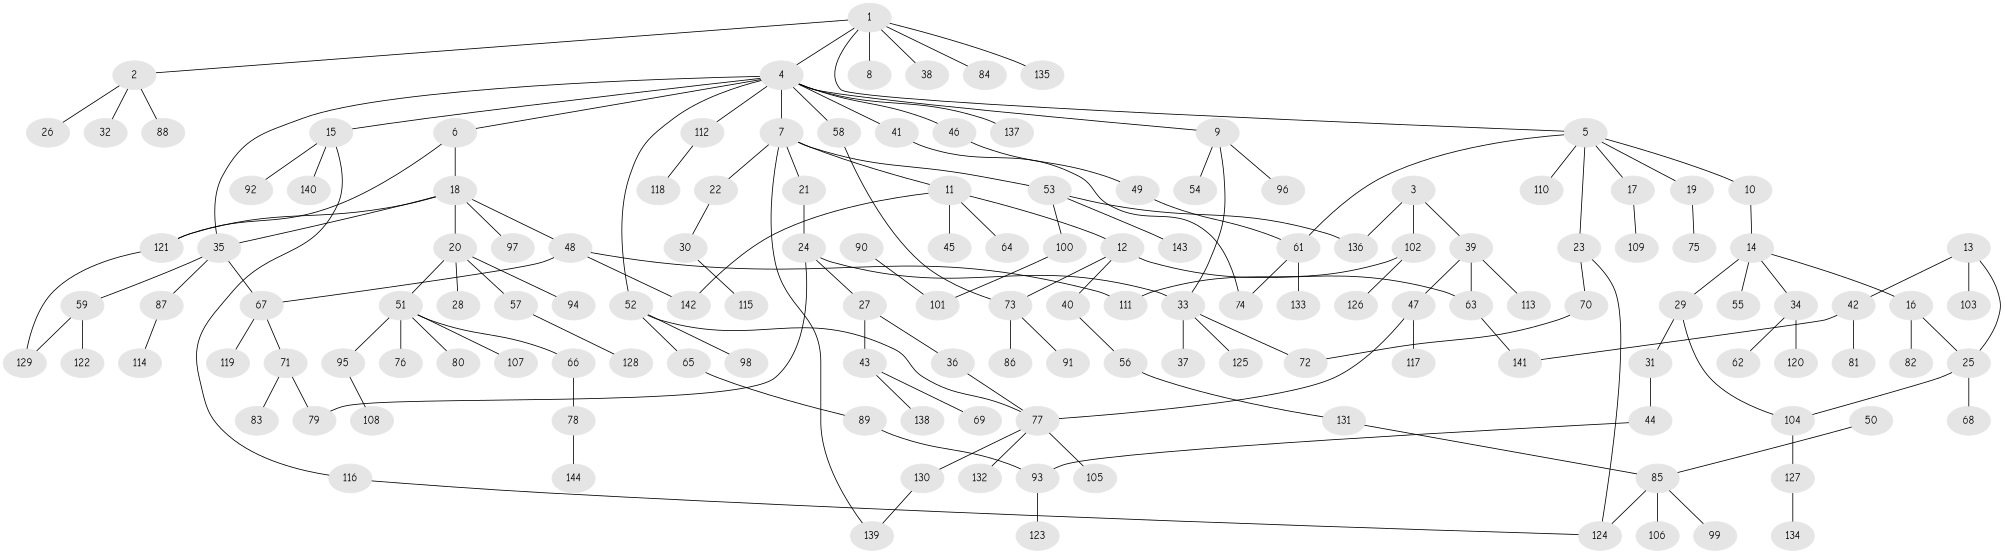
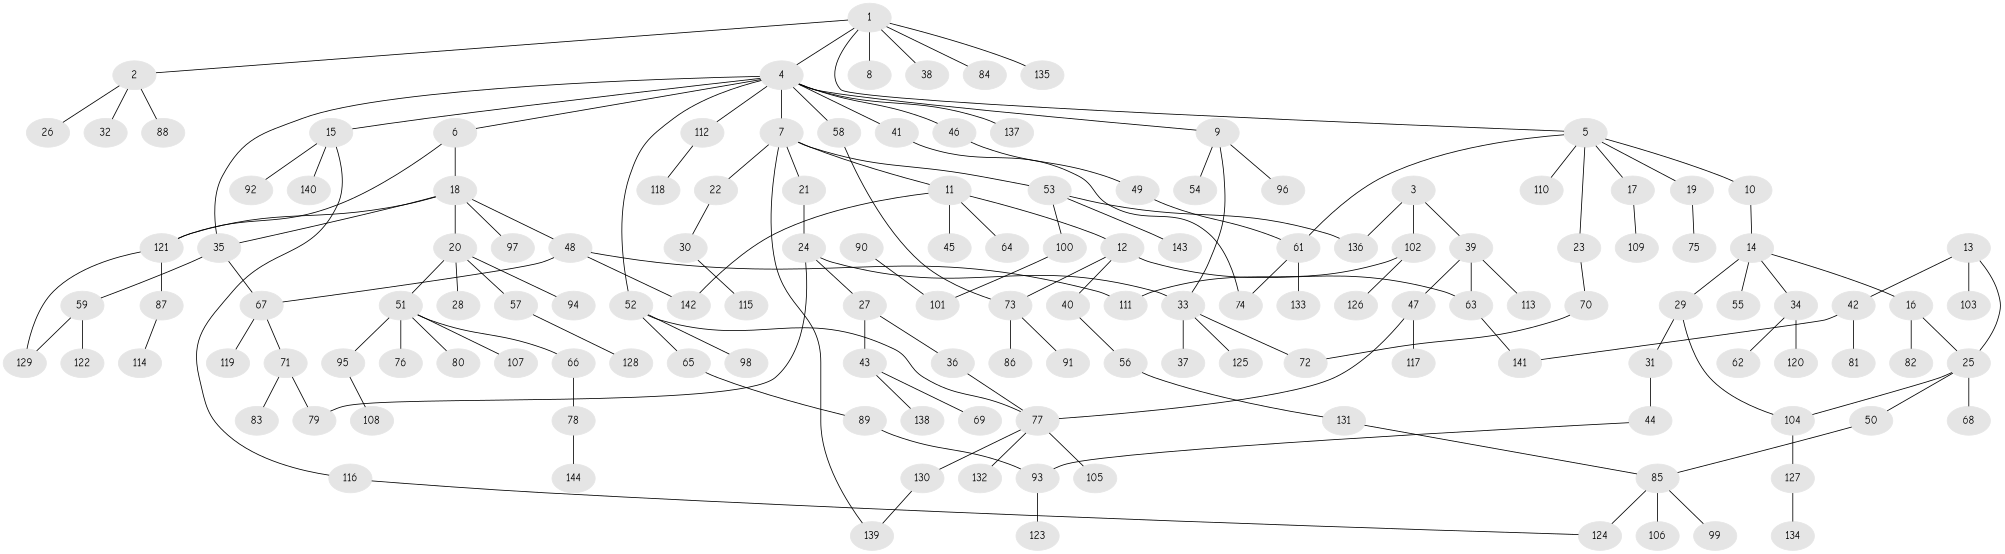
edge "35" -- "87": now "121" -- "87"
edge "23" -- "124": removed
edge "25" -- "50": added
